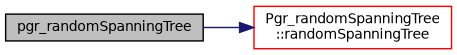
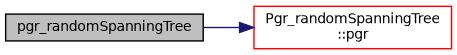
node "Pgr_randomSpanningTree ::randomSpanningTree": label "Pgr_randomSpanningTree ::randomSpanningTree" -> "Pgr_randomSpanningTree ::pgr"
